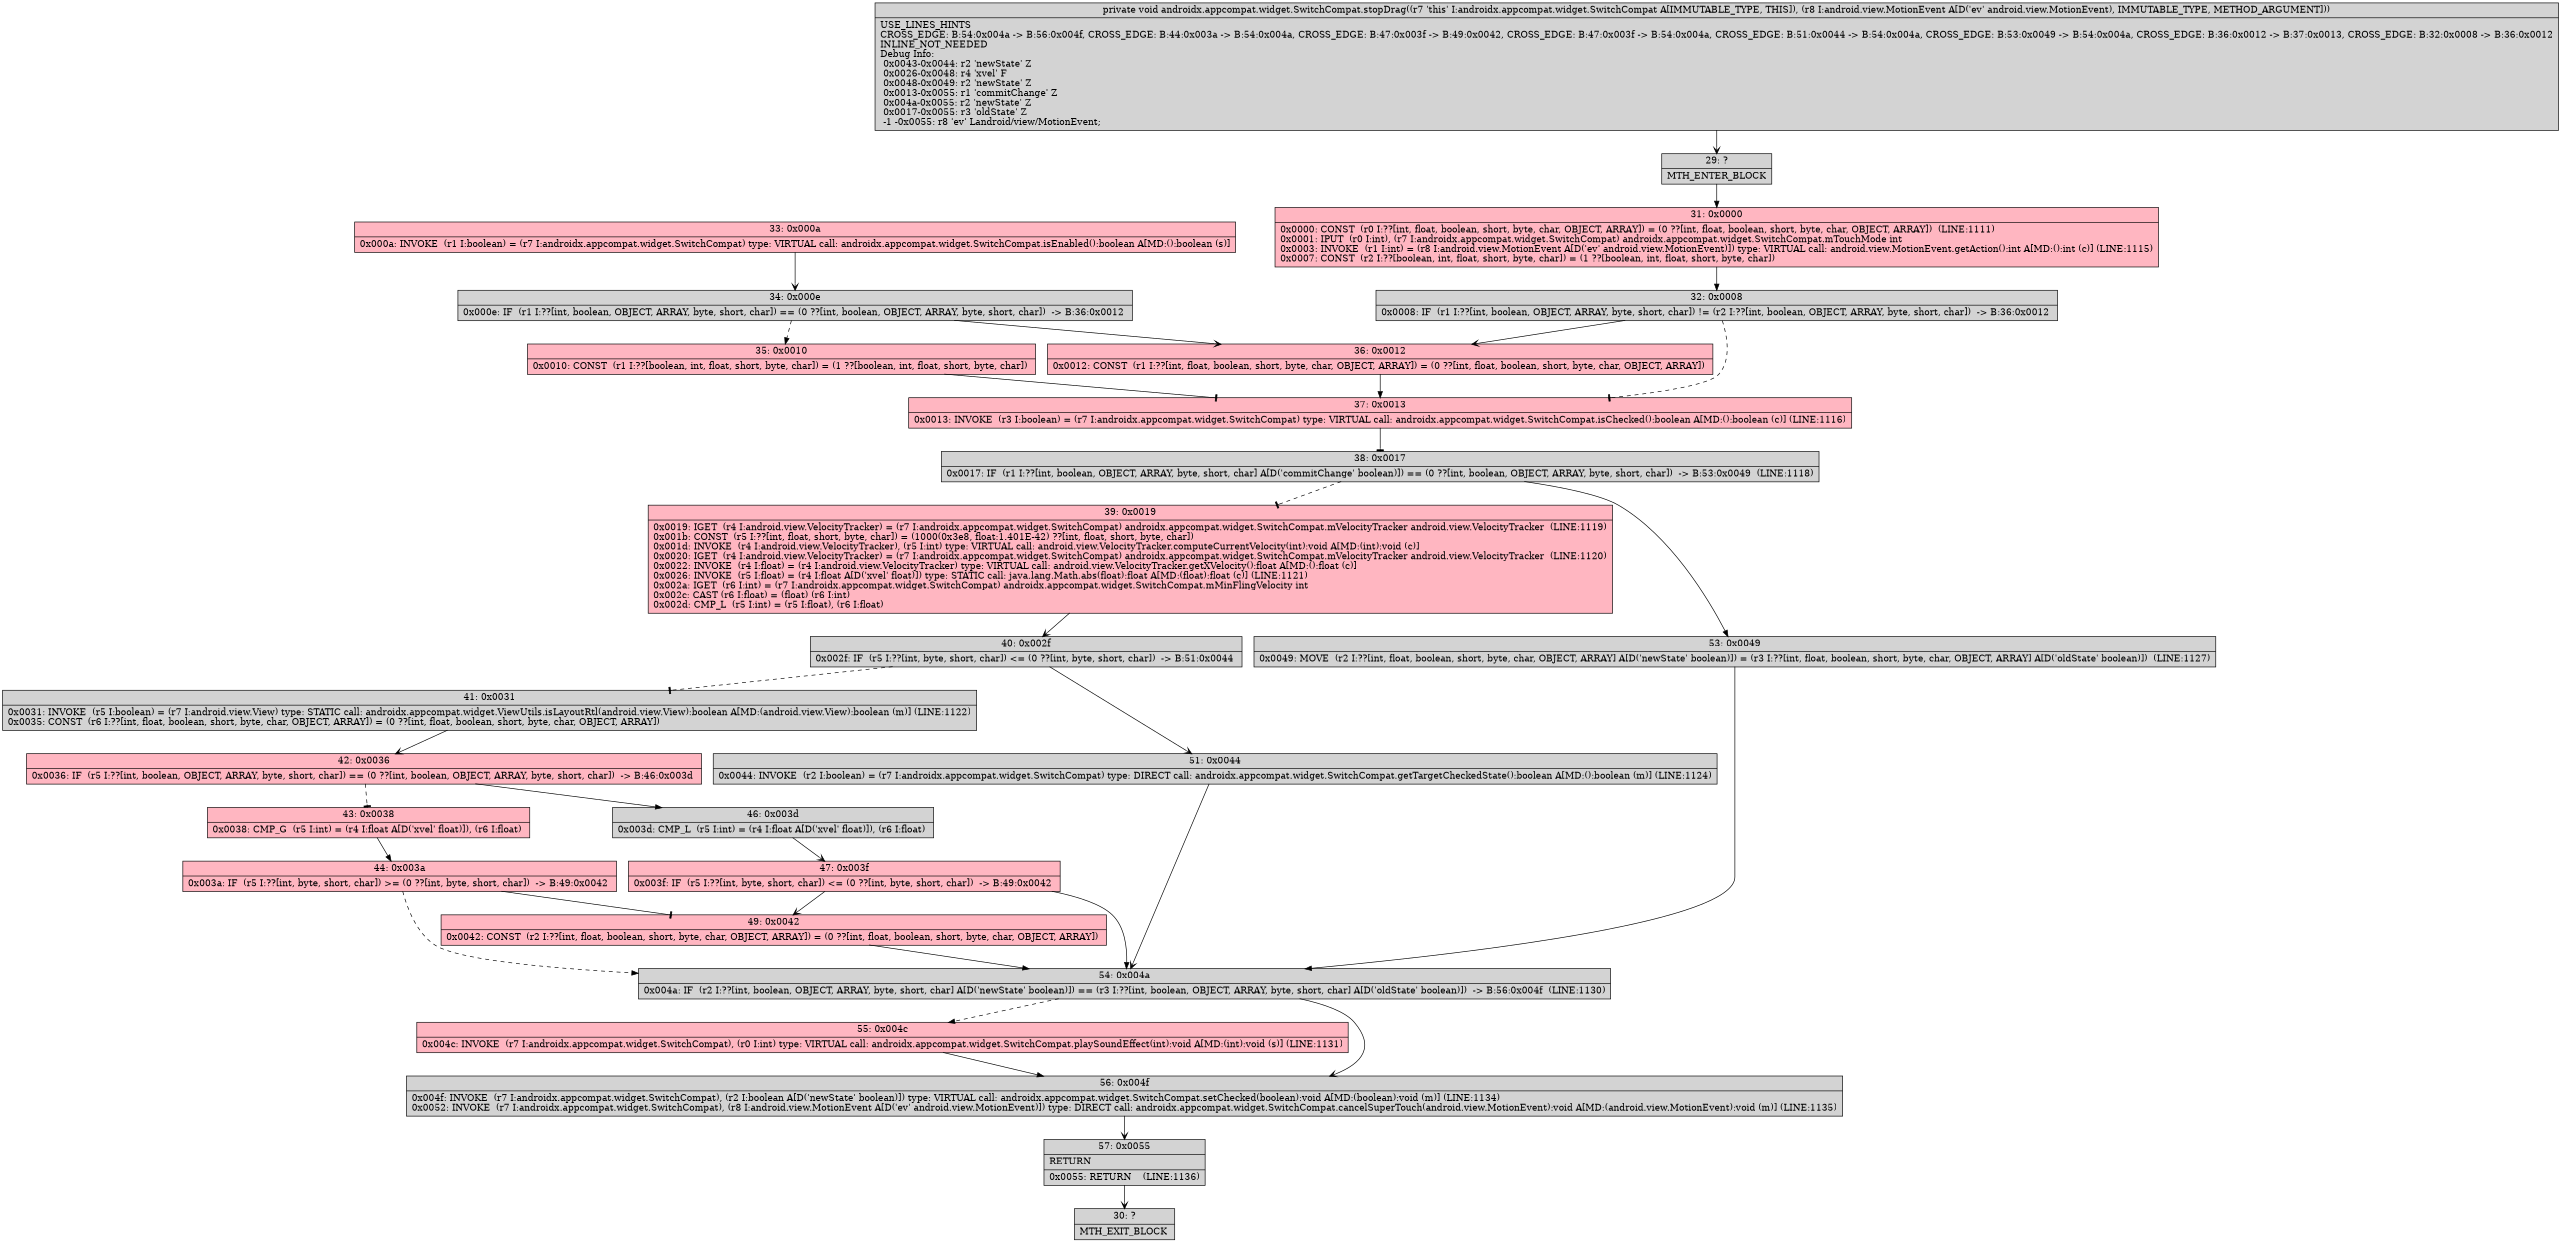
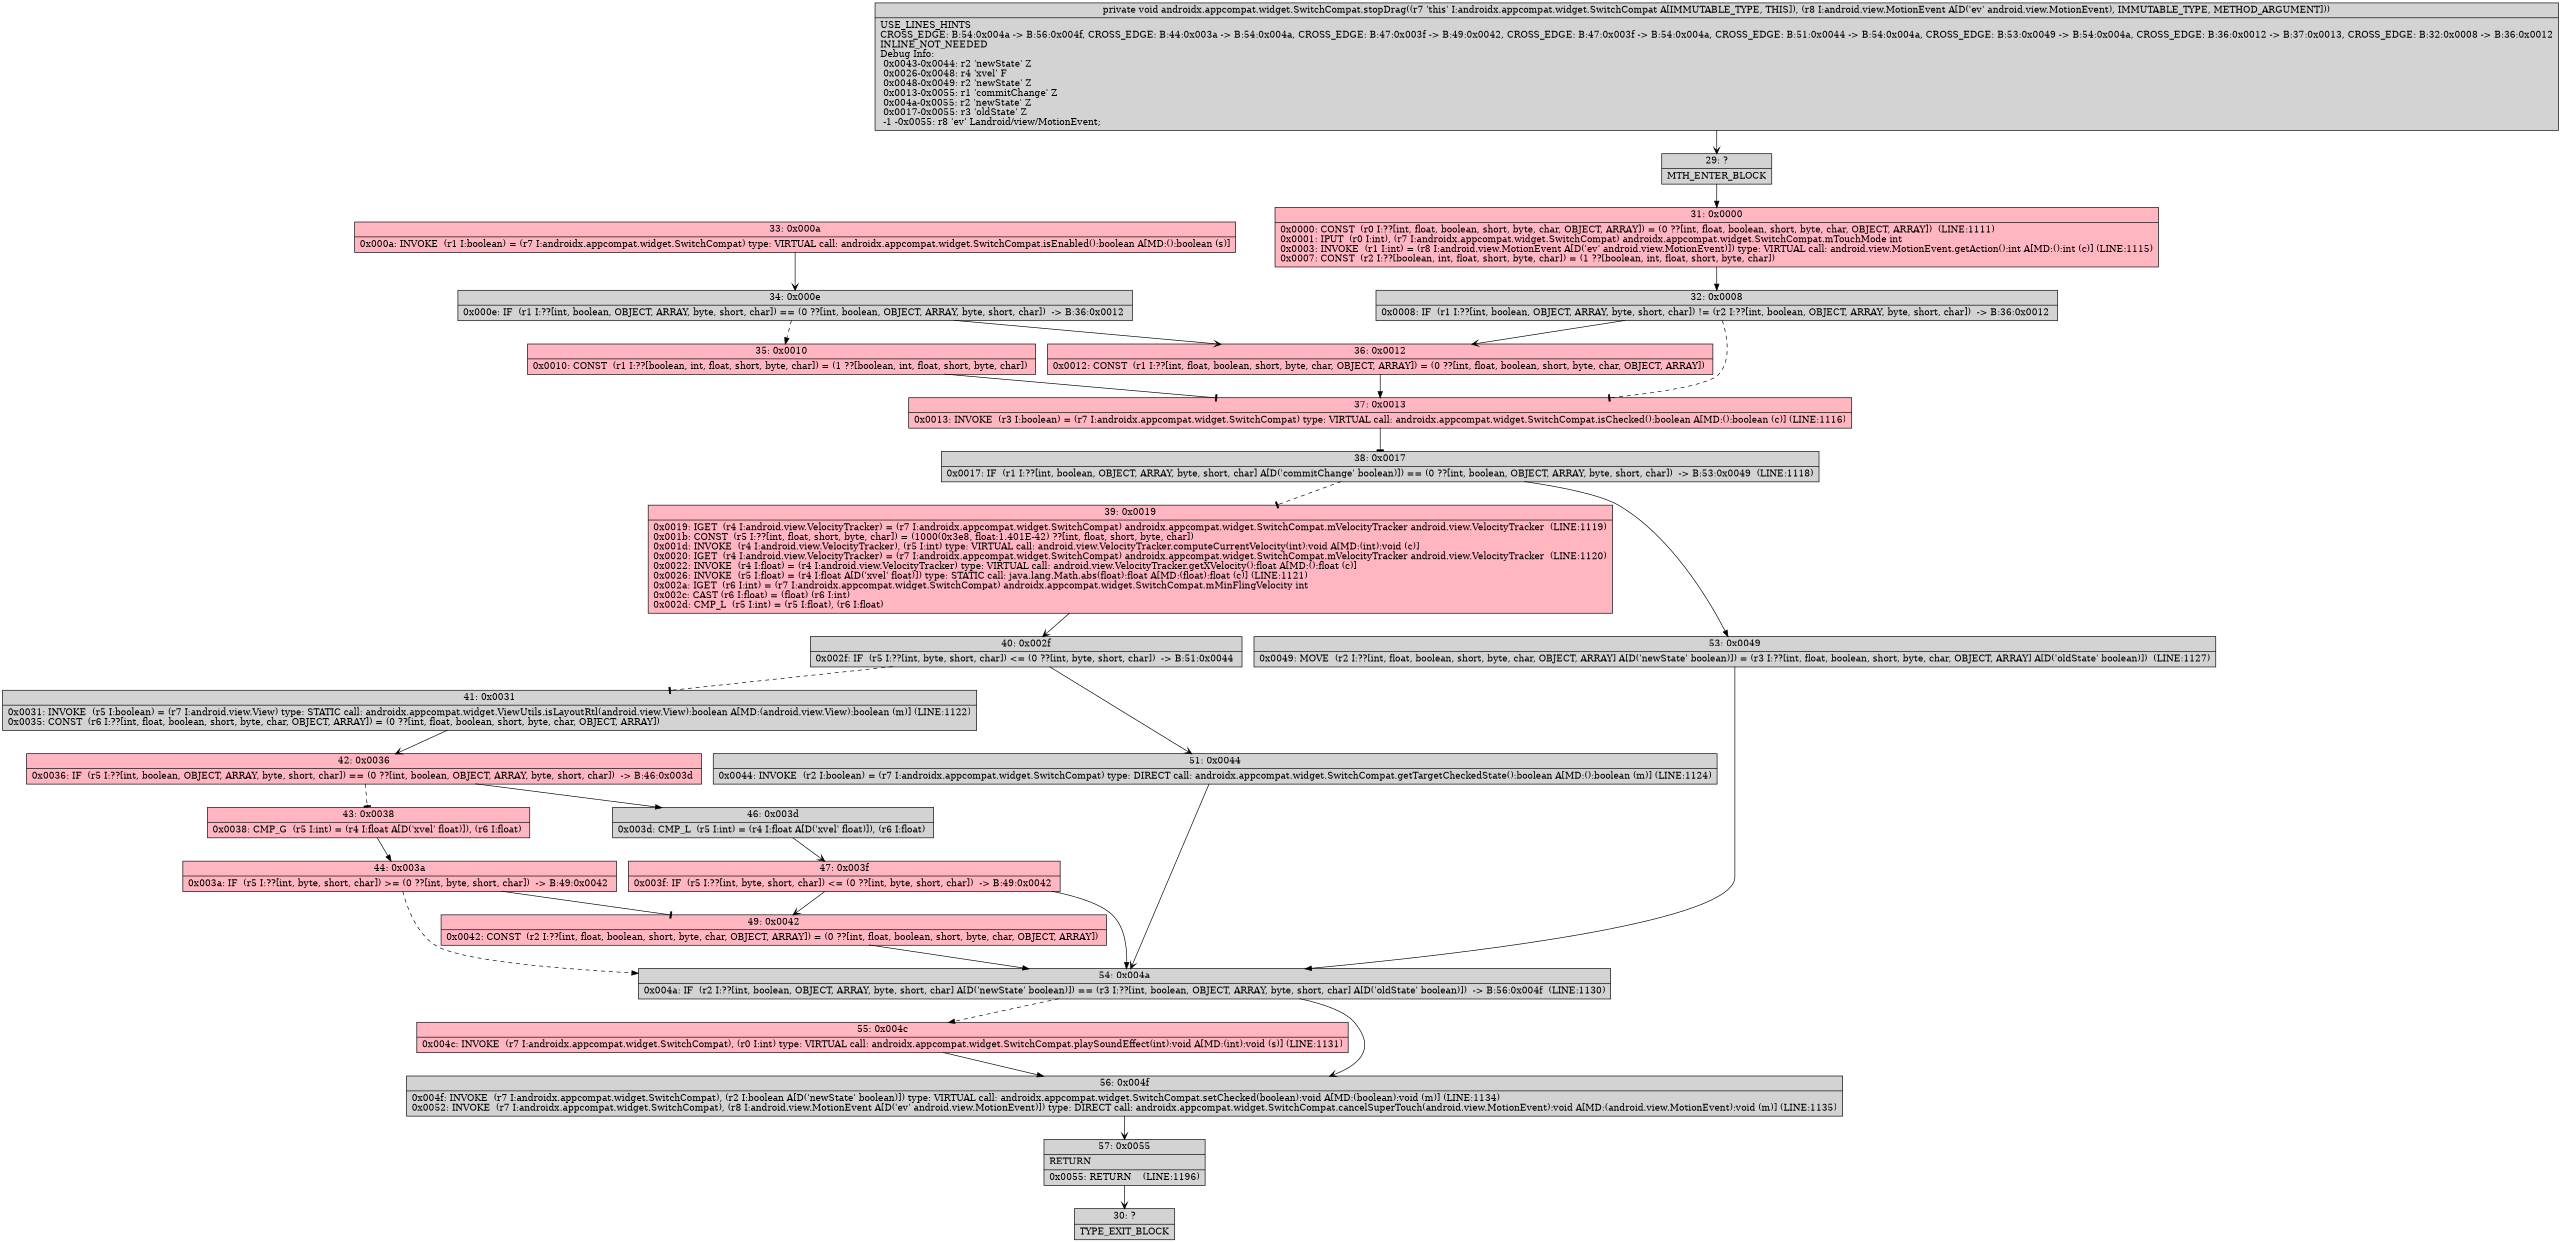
node "57: 0x0055": text "0x0055: RETURN    (LINE:1136)" -> "0x0055: RETURN    (LINE:1196)"
node "30: ?": text "MTH_EXIT_BLOCK" -> "TYPE_EXIT_BLOCK"
